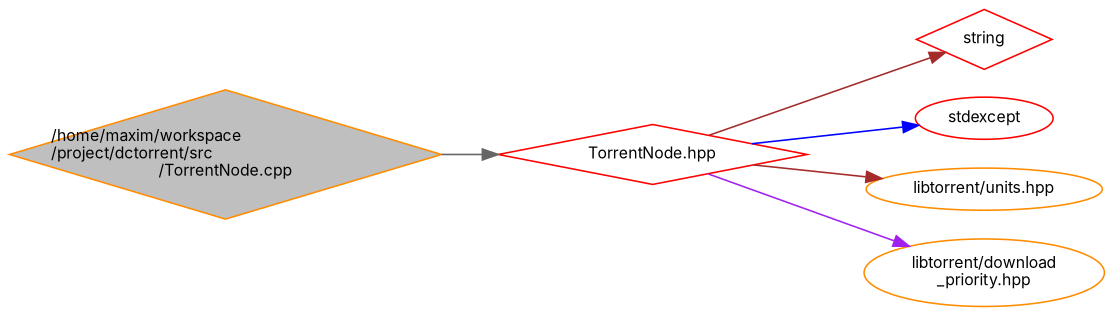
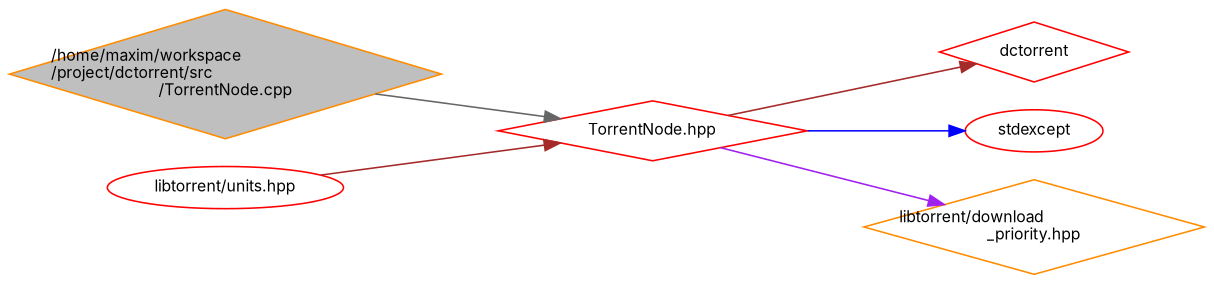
node "string": label "string" -> "dctorrent"
edge "TorrentNode.hpp" -> "libtorrent/units.hpp": reversed
node "libtorrent/units.hpp": color darkorange -> red
node "libtorrent/download _priority.hpp": shape ellipse -> diamond
